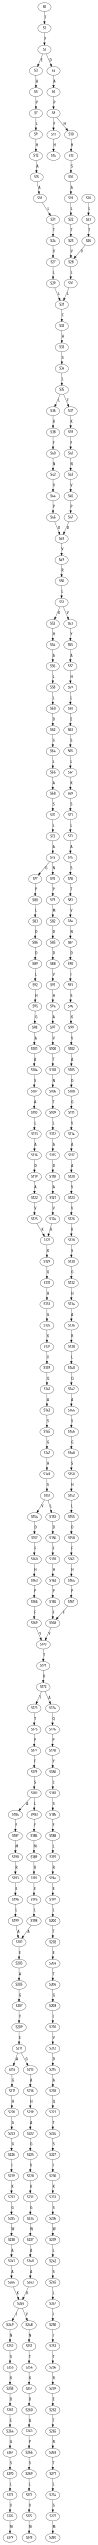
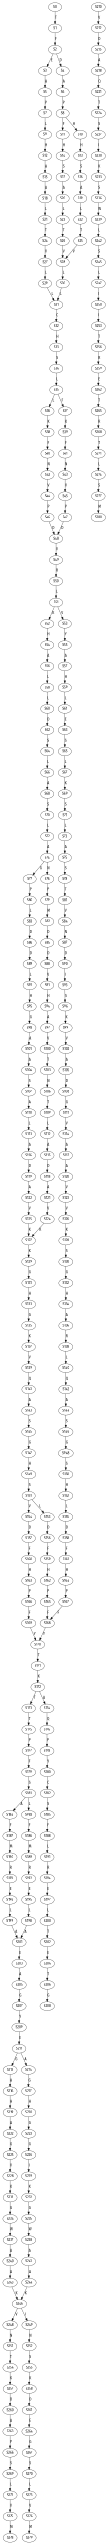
node "S17": added
edge "S208" -> "S210": removed, label "I"
